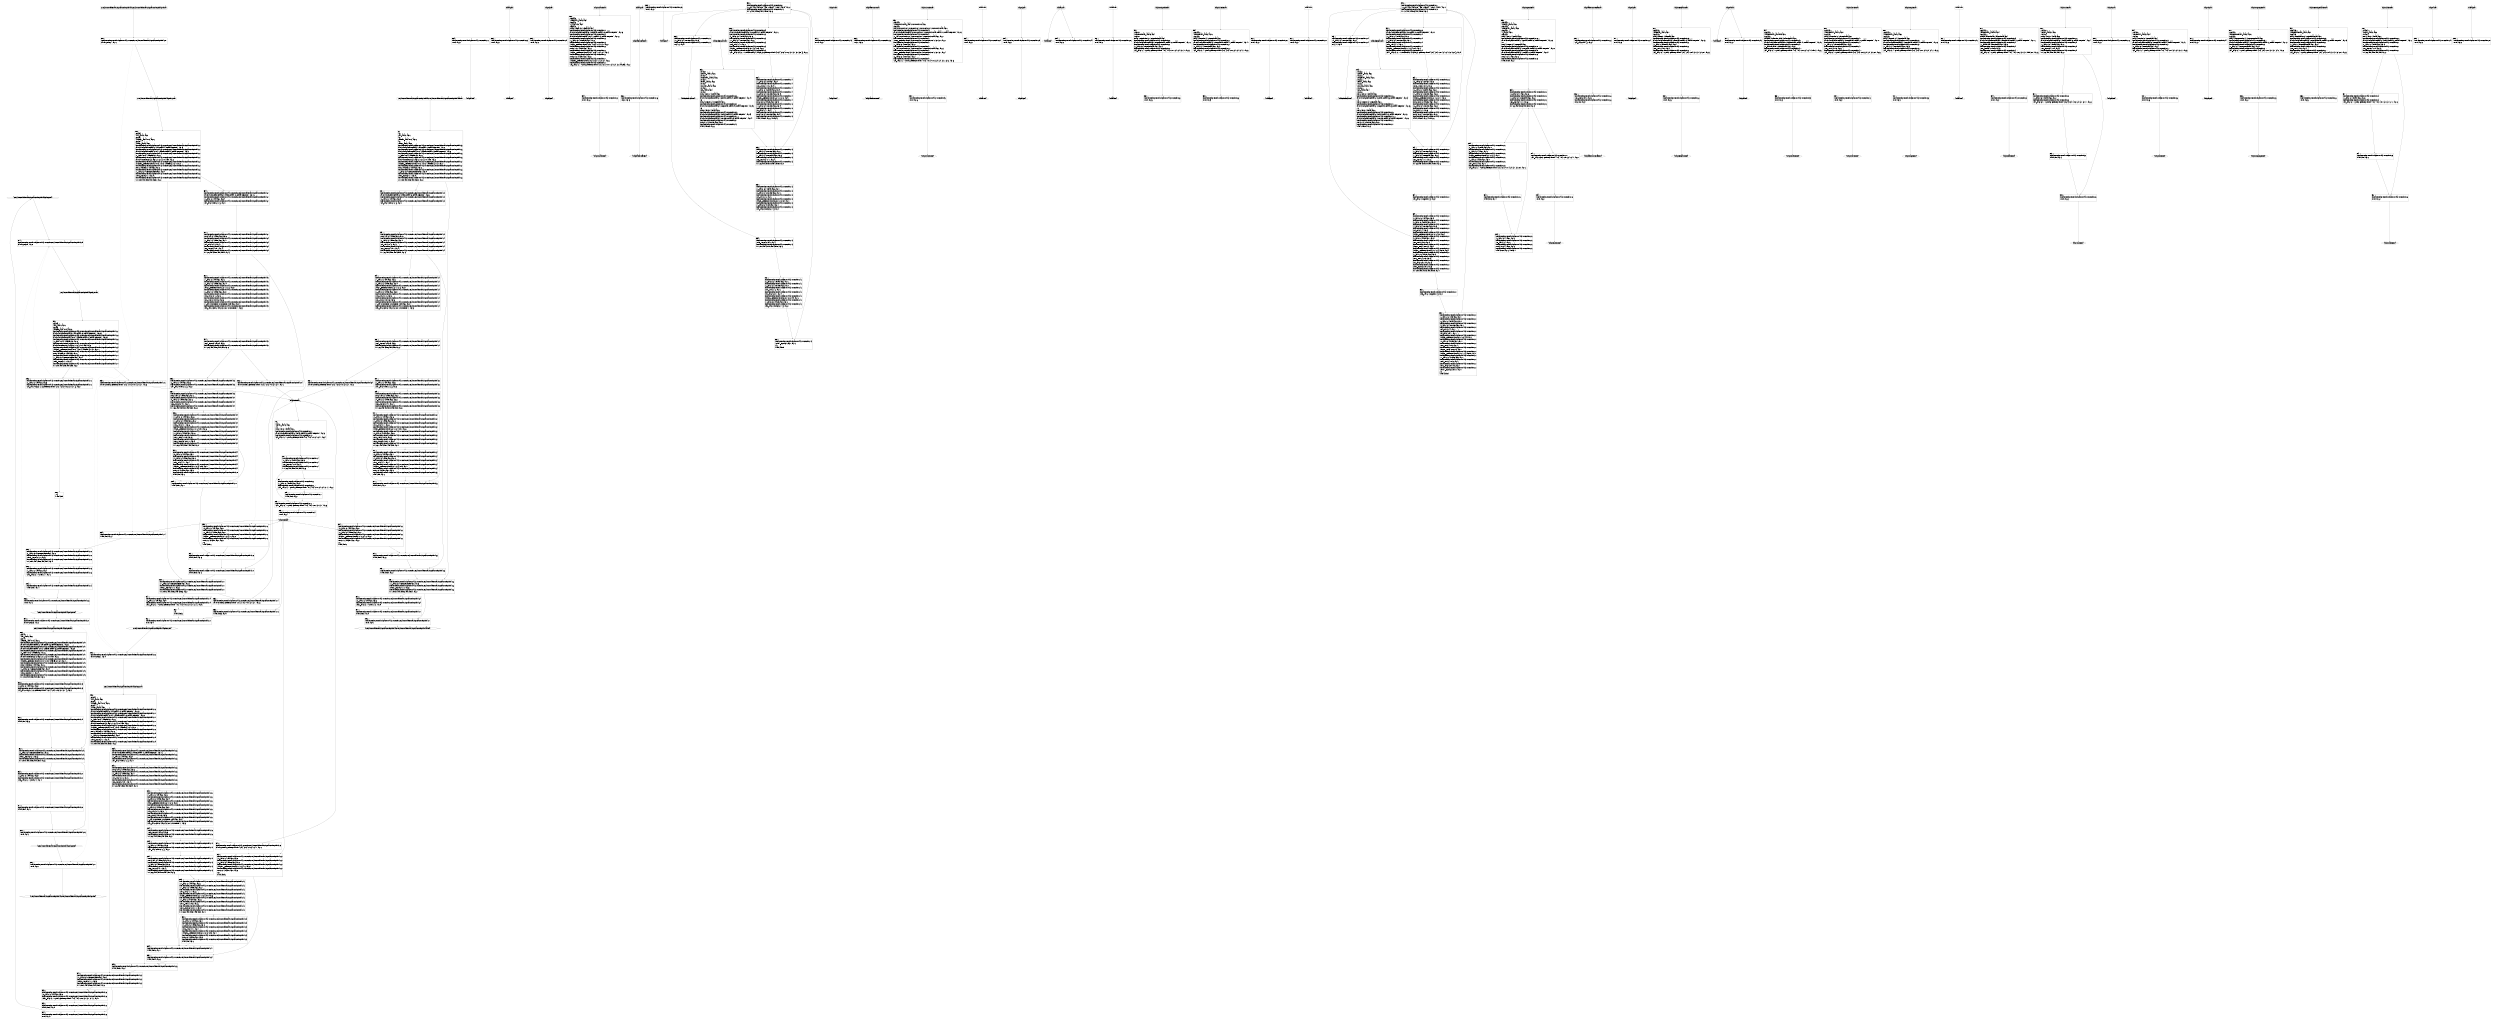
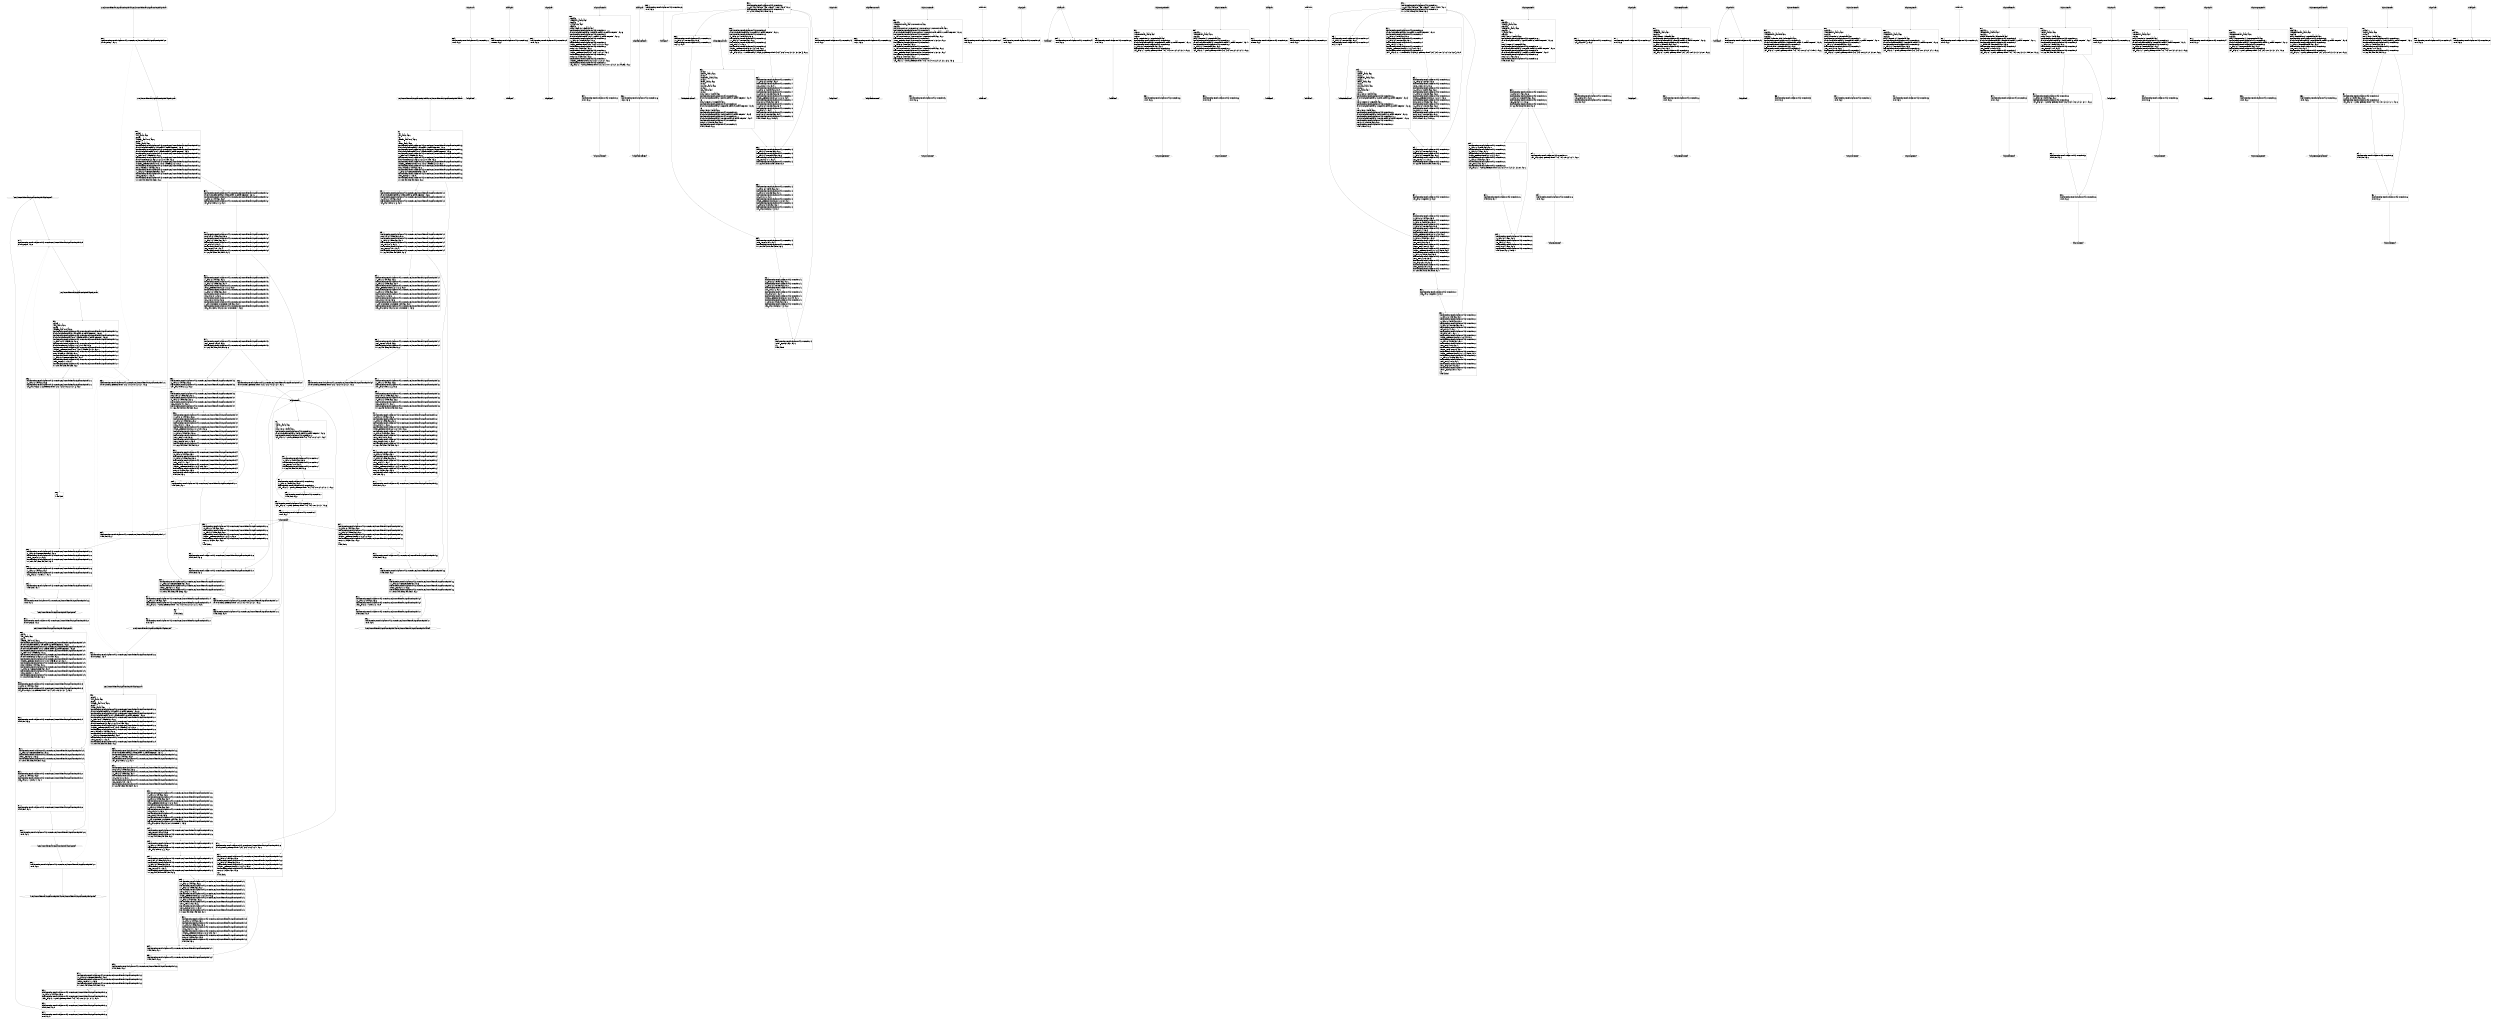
node "io_ll_good1_start": added
node "io_ll_bad9_start": removed
node "io_ll_bad5_start": added
node "io_ll_globalReturnsTrueOrFalse_start": removed
node "io_ll_printDoubleLine_start": added
node "io_ll_printFloatLine_start": added
node "io_ll_printIntLine_start": added
node "BB85:": text "hex void, !dbg !52" -> "ret void, !dbg !52"
node "io_ll_decodeHexChars_start": removed
node "BB83:": text "ret void, !dbg !52" -> "ret memset, !dbg !52"
node "BB84:": text "ret void, !dbg !52" -> "ret for, !dbg !52"
node "BB82:": text "ret void, !dbg !52" -> "ret intOne, !dbg !52"
node "BB78:": text "ret void, !dbg !52" -> "sub void, !dbg !52"
node "{io_ll_good6_end}": removed
node "{io_ll_bad1_end}": removed
node "{io_ll_printUnsignedLine_end}": added
node "{io_ll_printSizeTLine_end}": added
node "{io_ll_globalReturnsTrueOrFalse_end}": removed
node "{io_ll_printDoubleLine_end}": removed
node "{io_ll_printHexUnsignedCharLine_end}": added
